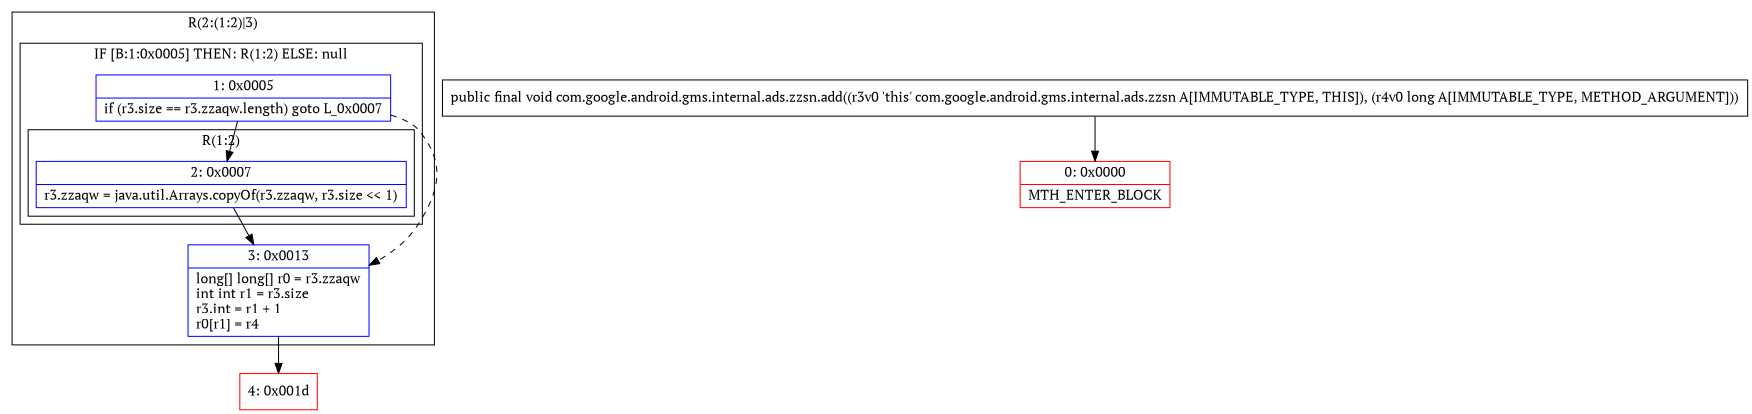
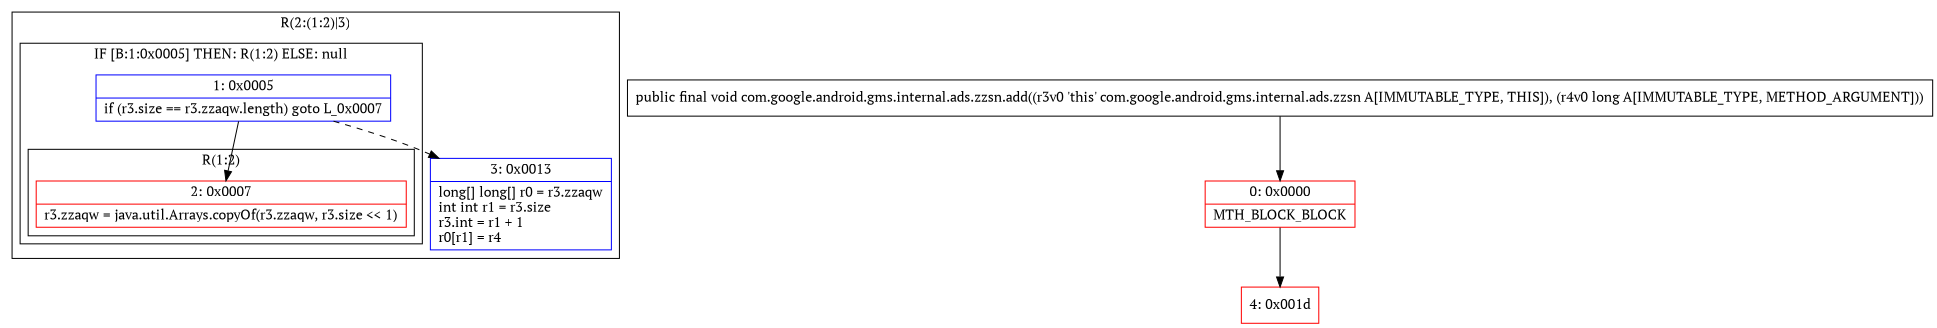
node "2: 0x0007": color blue -> red
node "0: 0x0000": text "MTH_ENTER_BLOCK" -> "MTH_BLOCK_BLOCK"
edge "2: 0x0007" -> "3: 0x0013": removed
edge "3: 0x0013" -> "4: 0x001d": now "0: 0x0000" -> "4: 0x001d"
